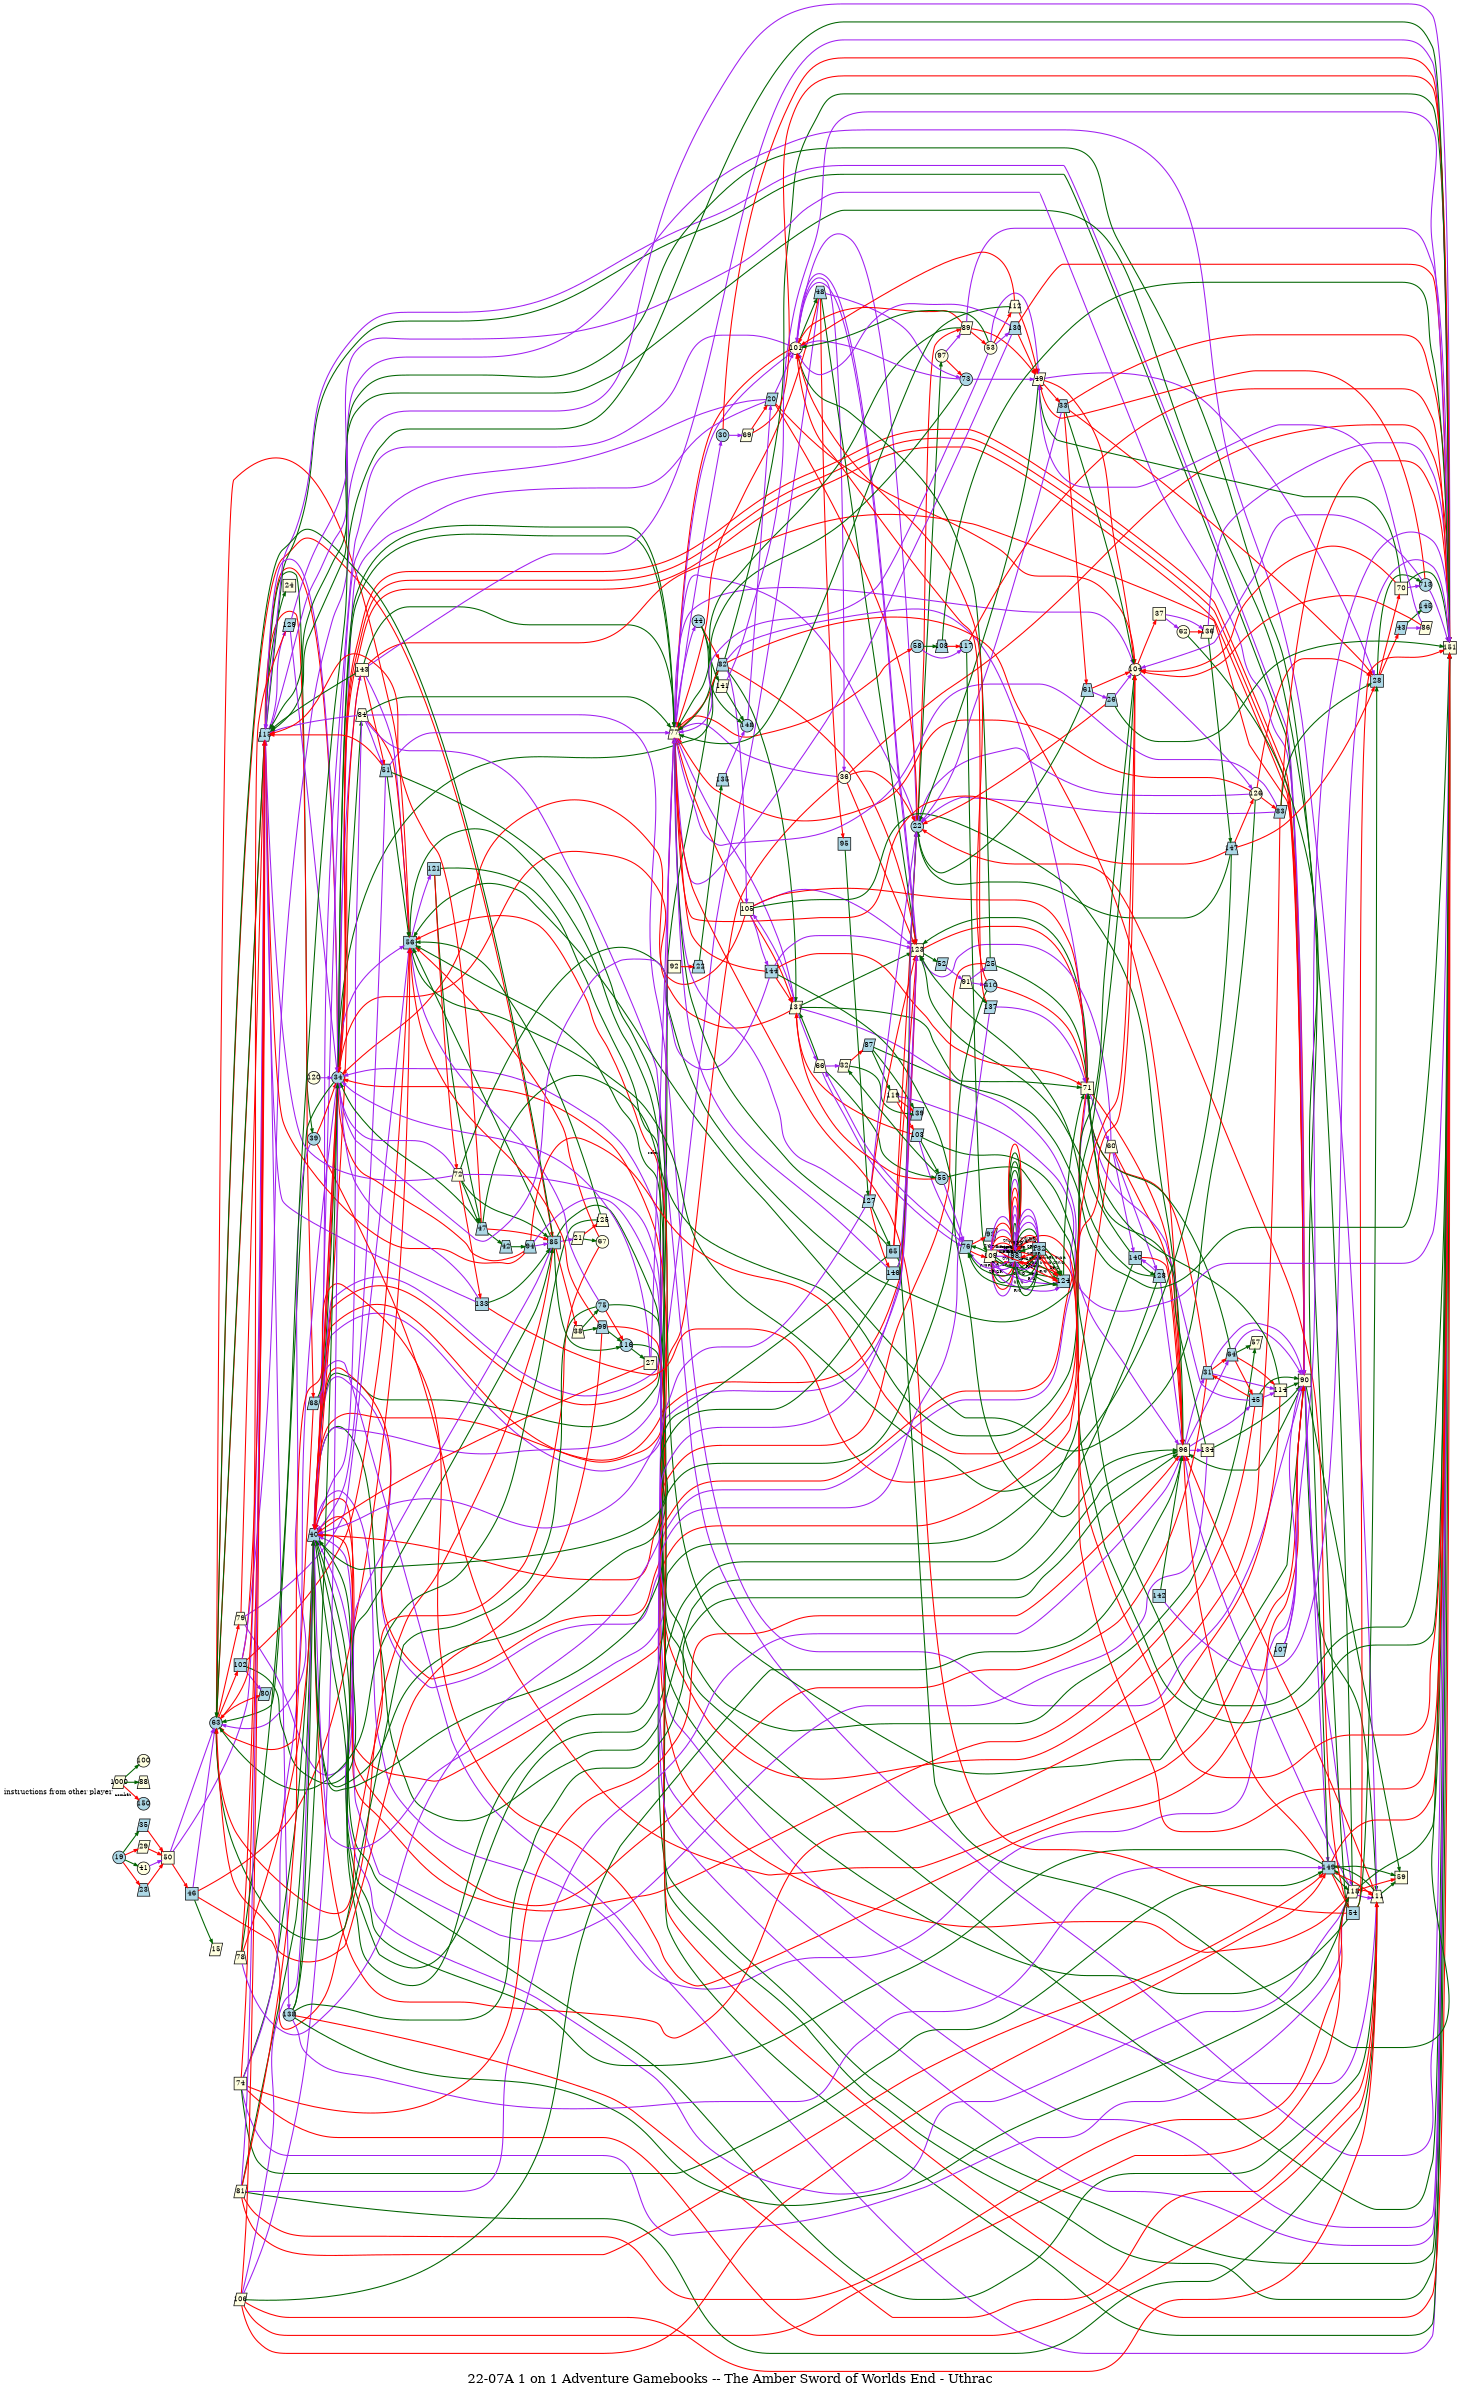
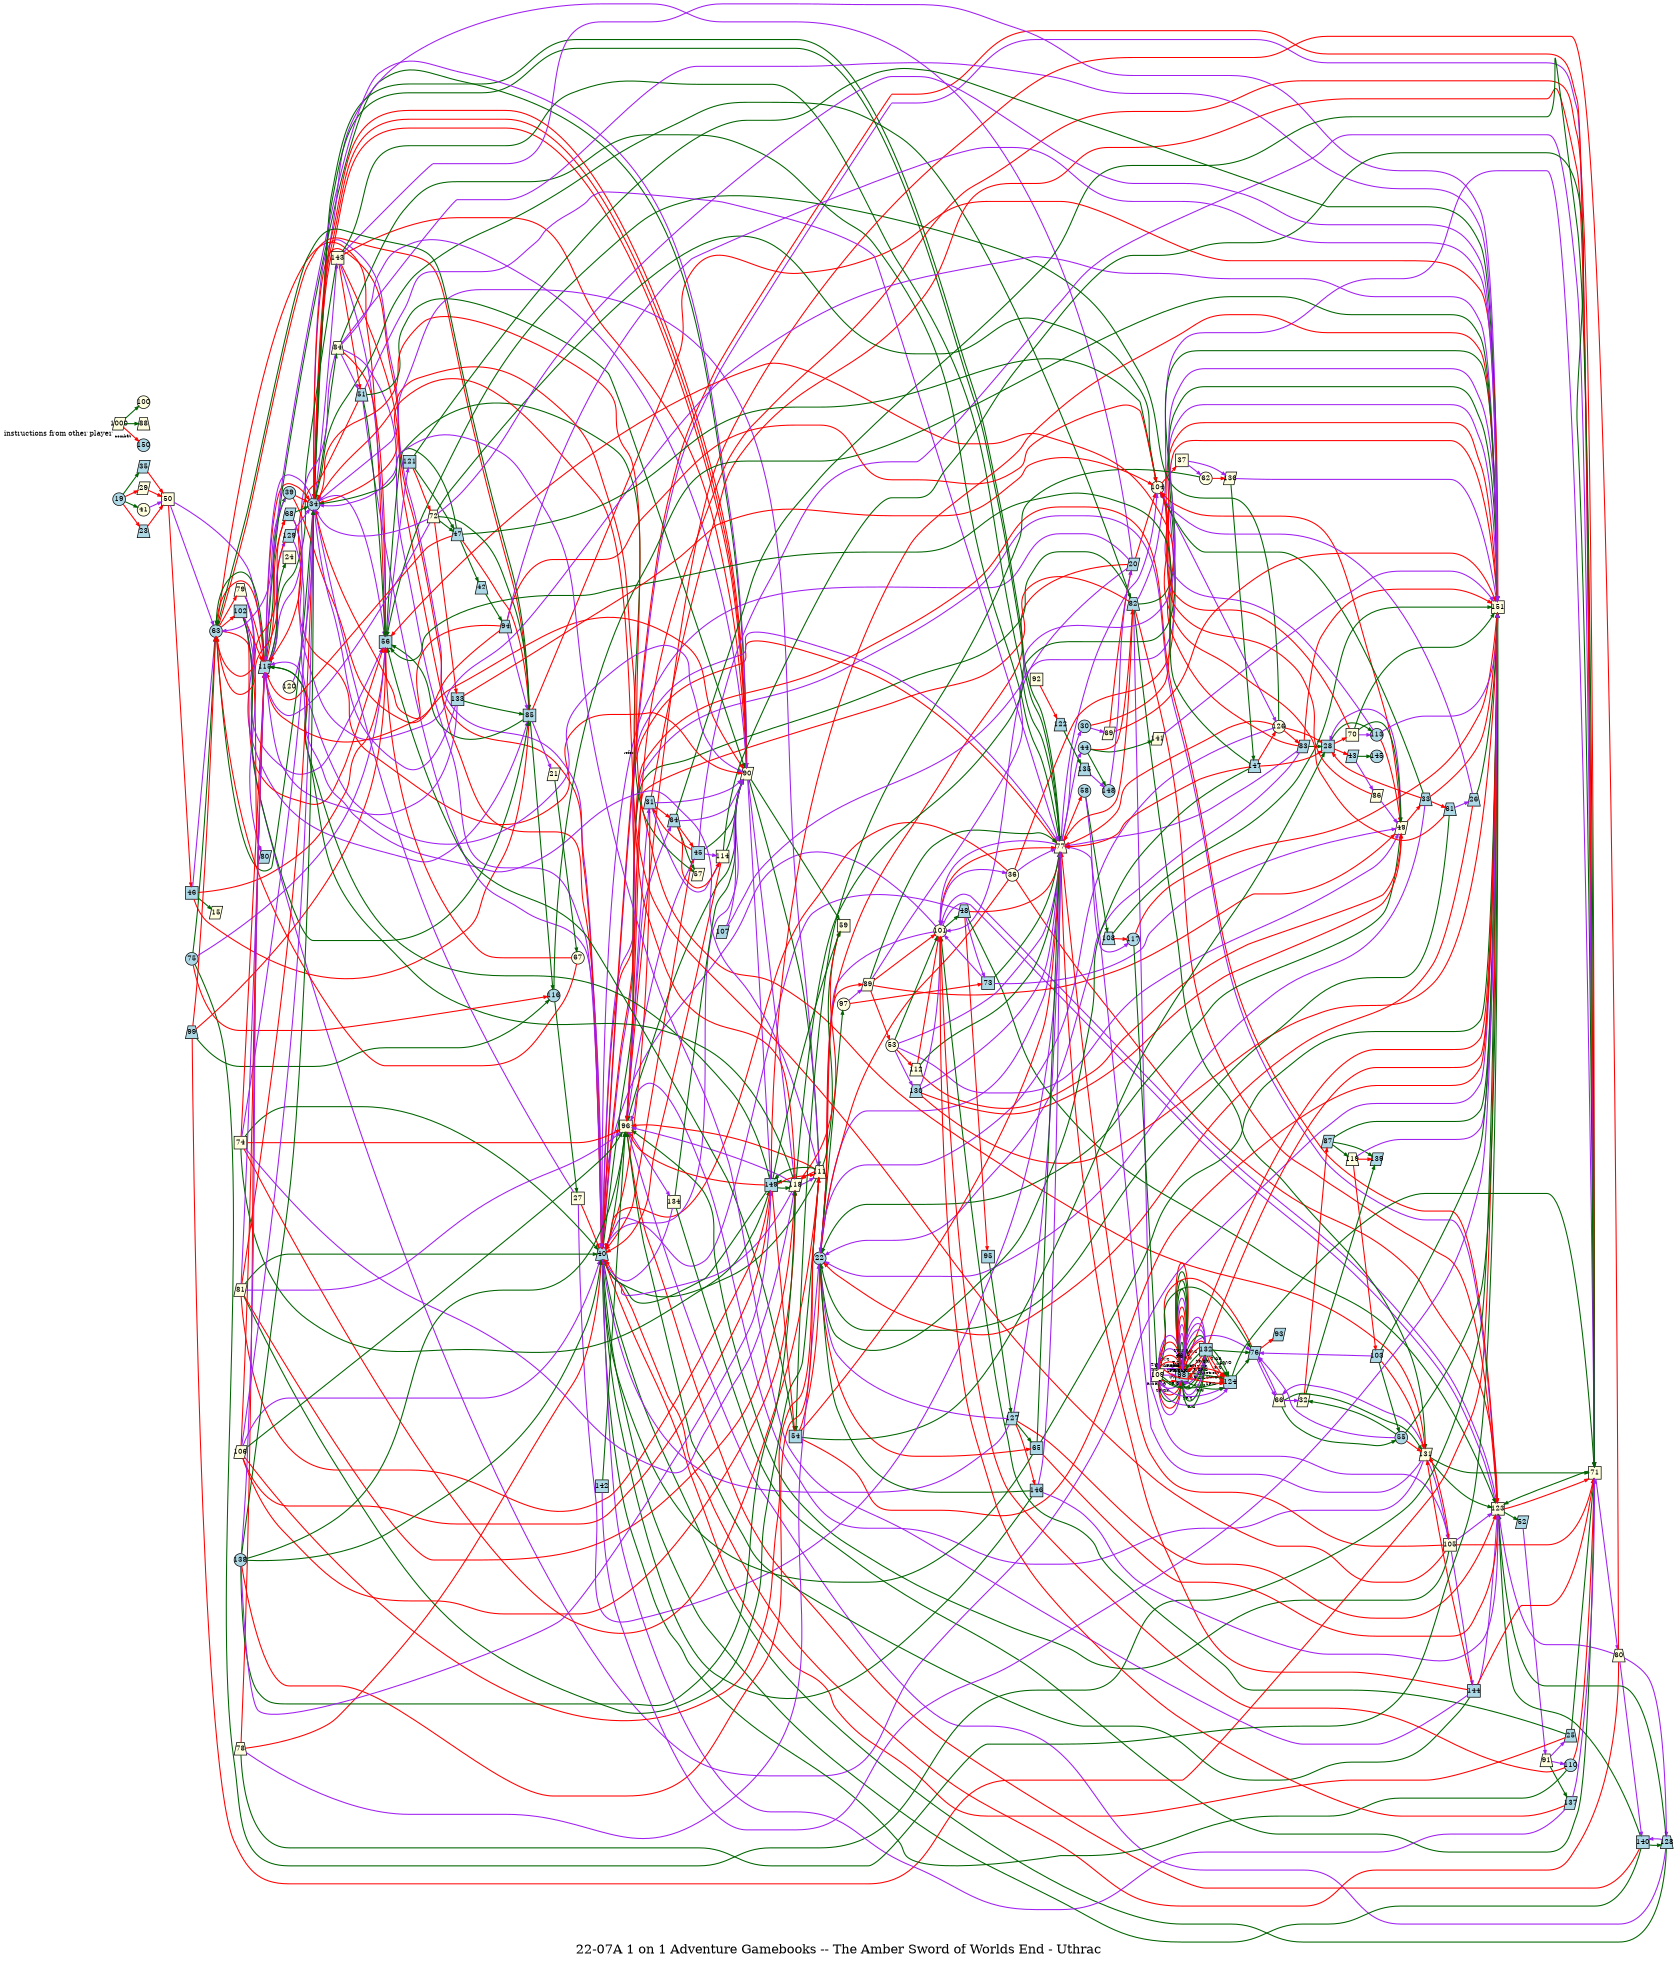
node "73": shape circle -> box
node "713": label "713" -> "113"
edge "141" -> "148": removed
node "610": label "610" -> "110"
edge "65" -> "22": reversed
node "125": removed
node "38": removed
edge "115" -> "138": reversed
node "90": shape box -> parallelogram
edge "85" -> "151": color darkgreen -> red
